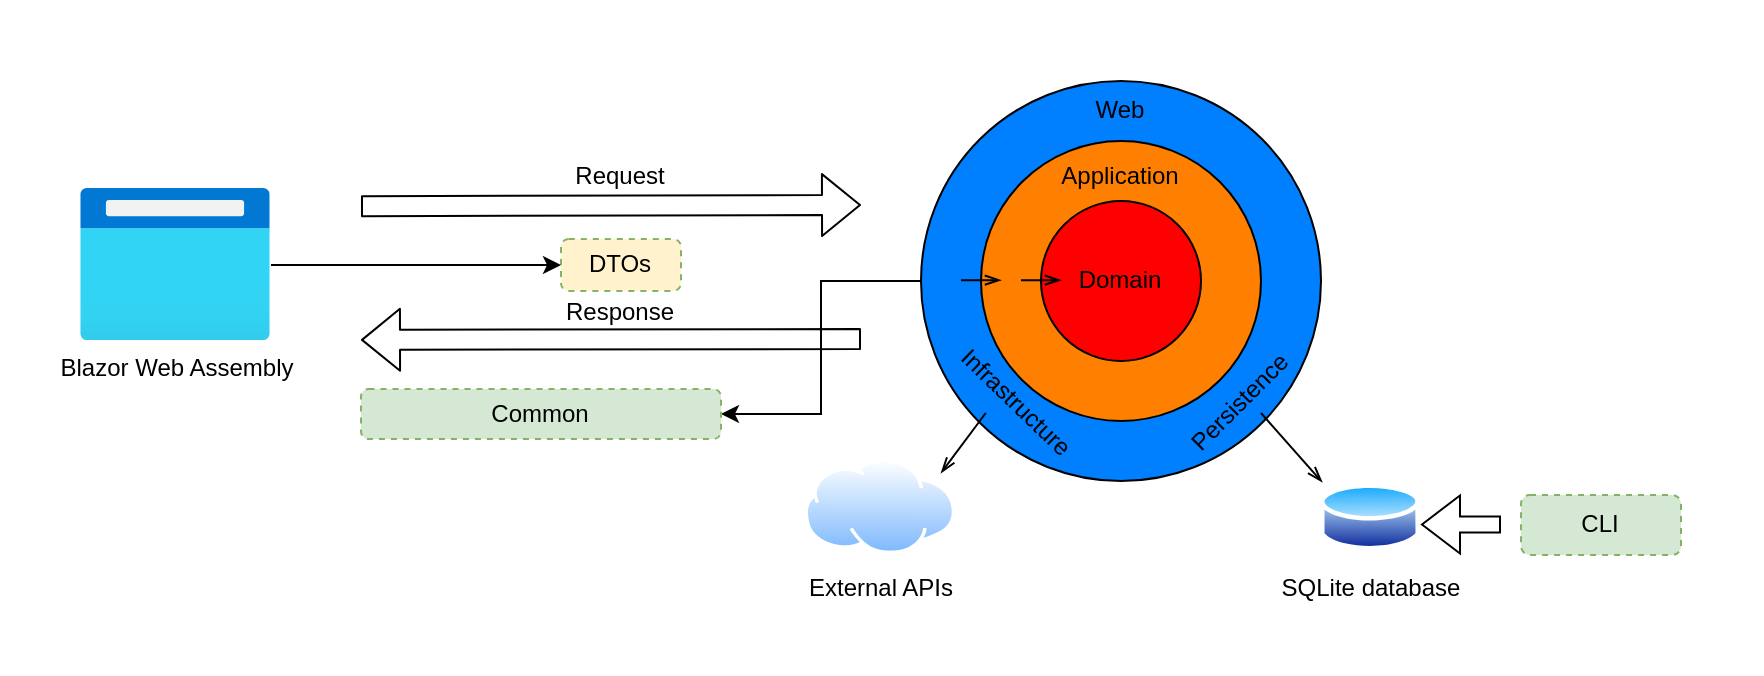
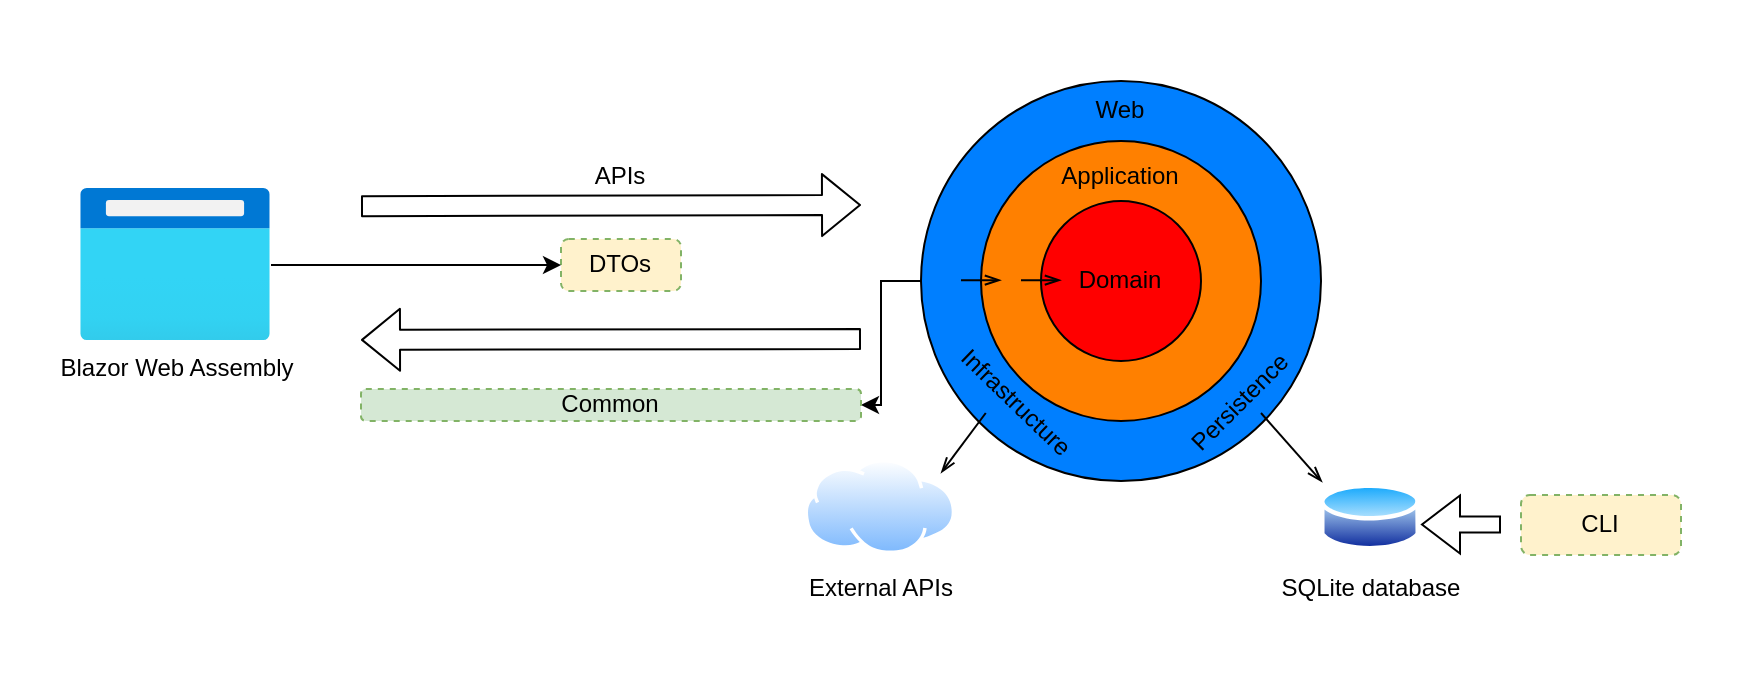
node "Request": label "Request" -> "APIs"
node "Response": removed
node "Common": size 360x50 -> 500x32
node "CLI": fillcolor #d5e8d4 -> #fff2cc
